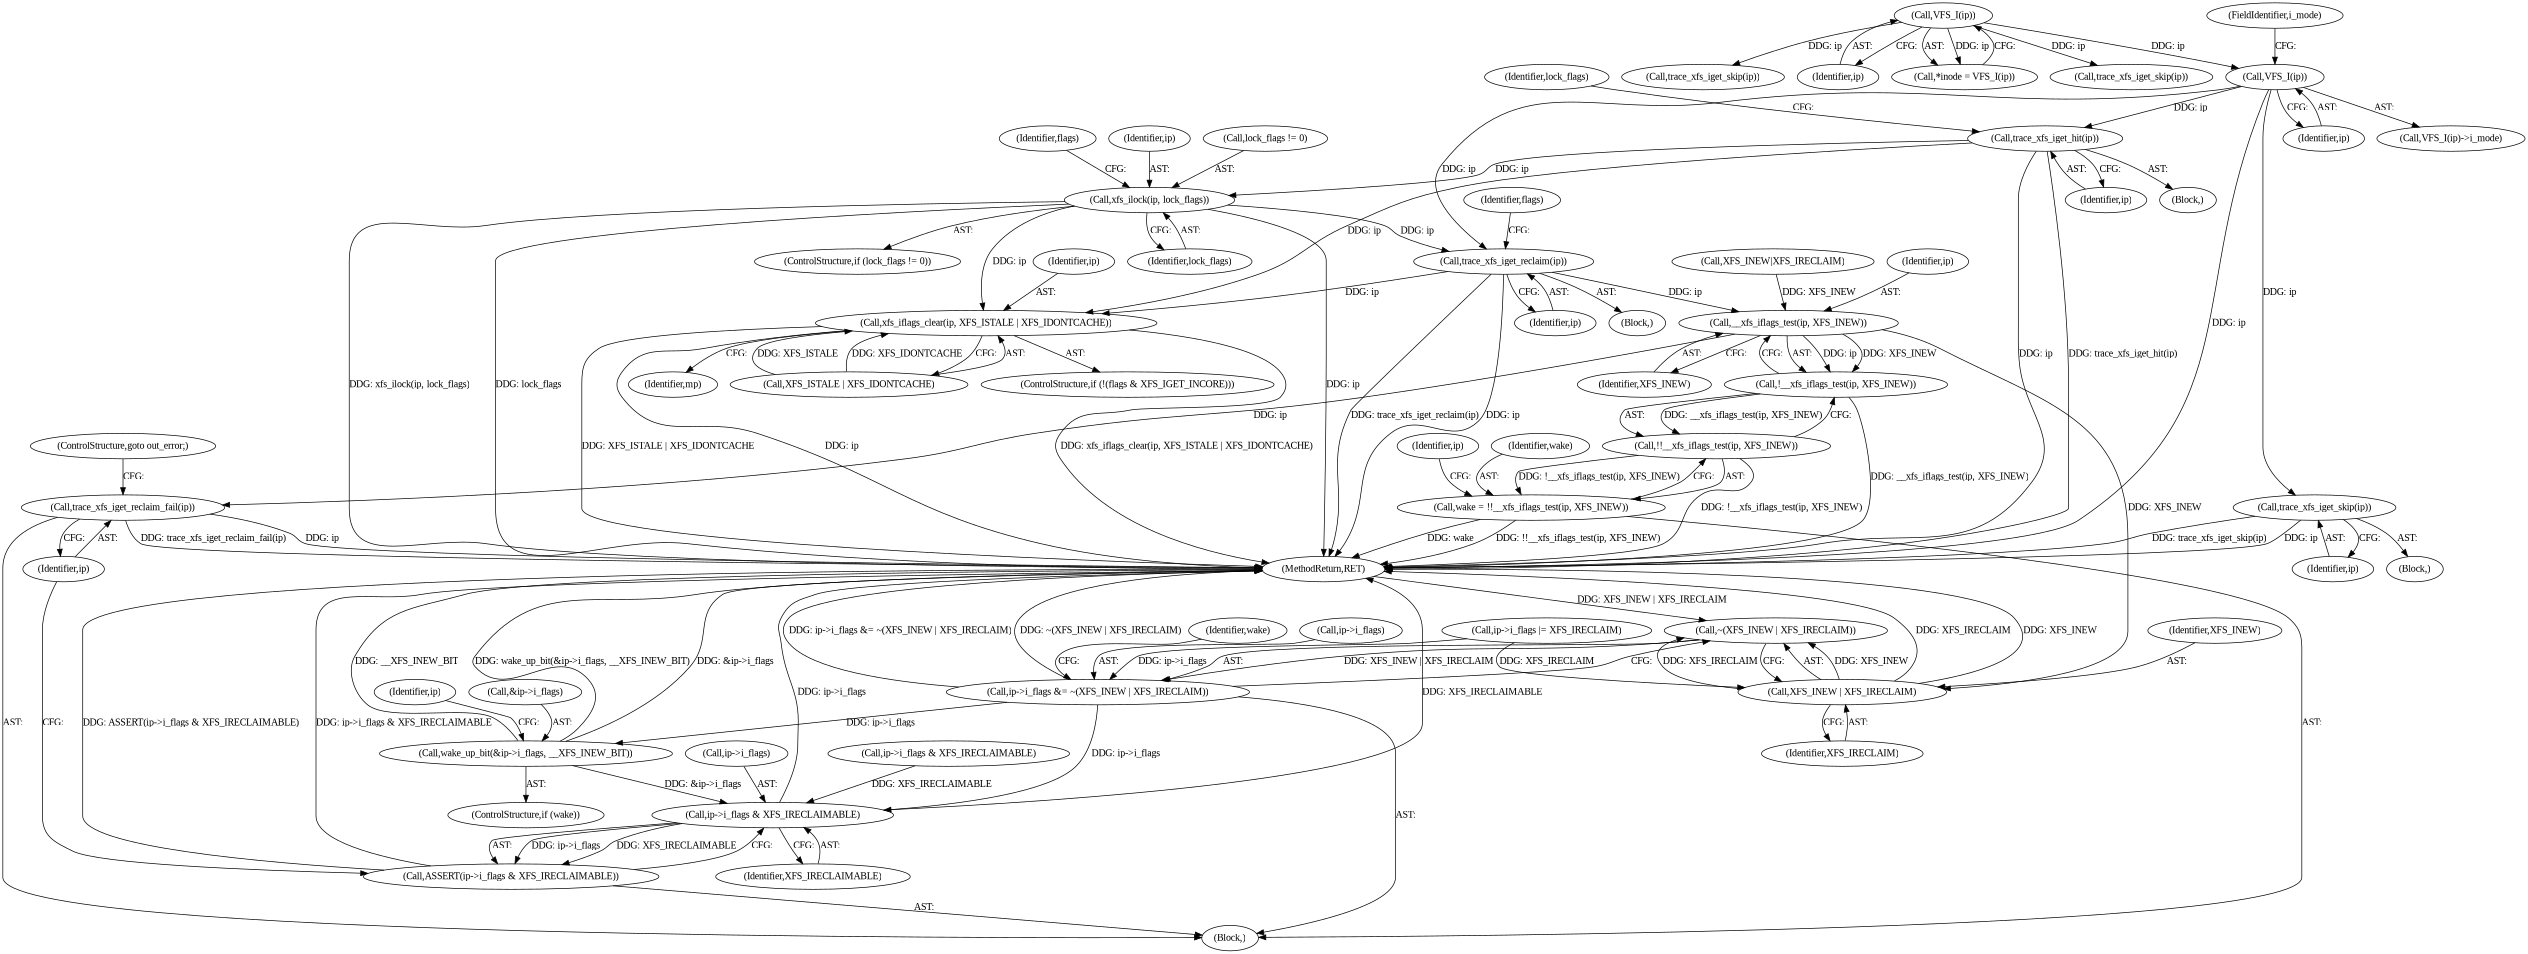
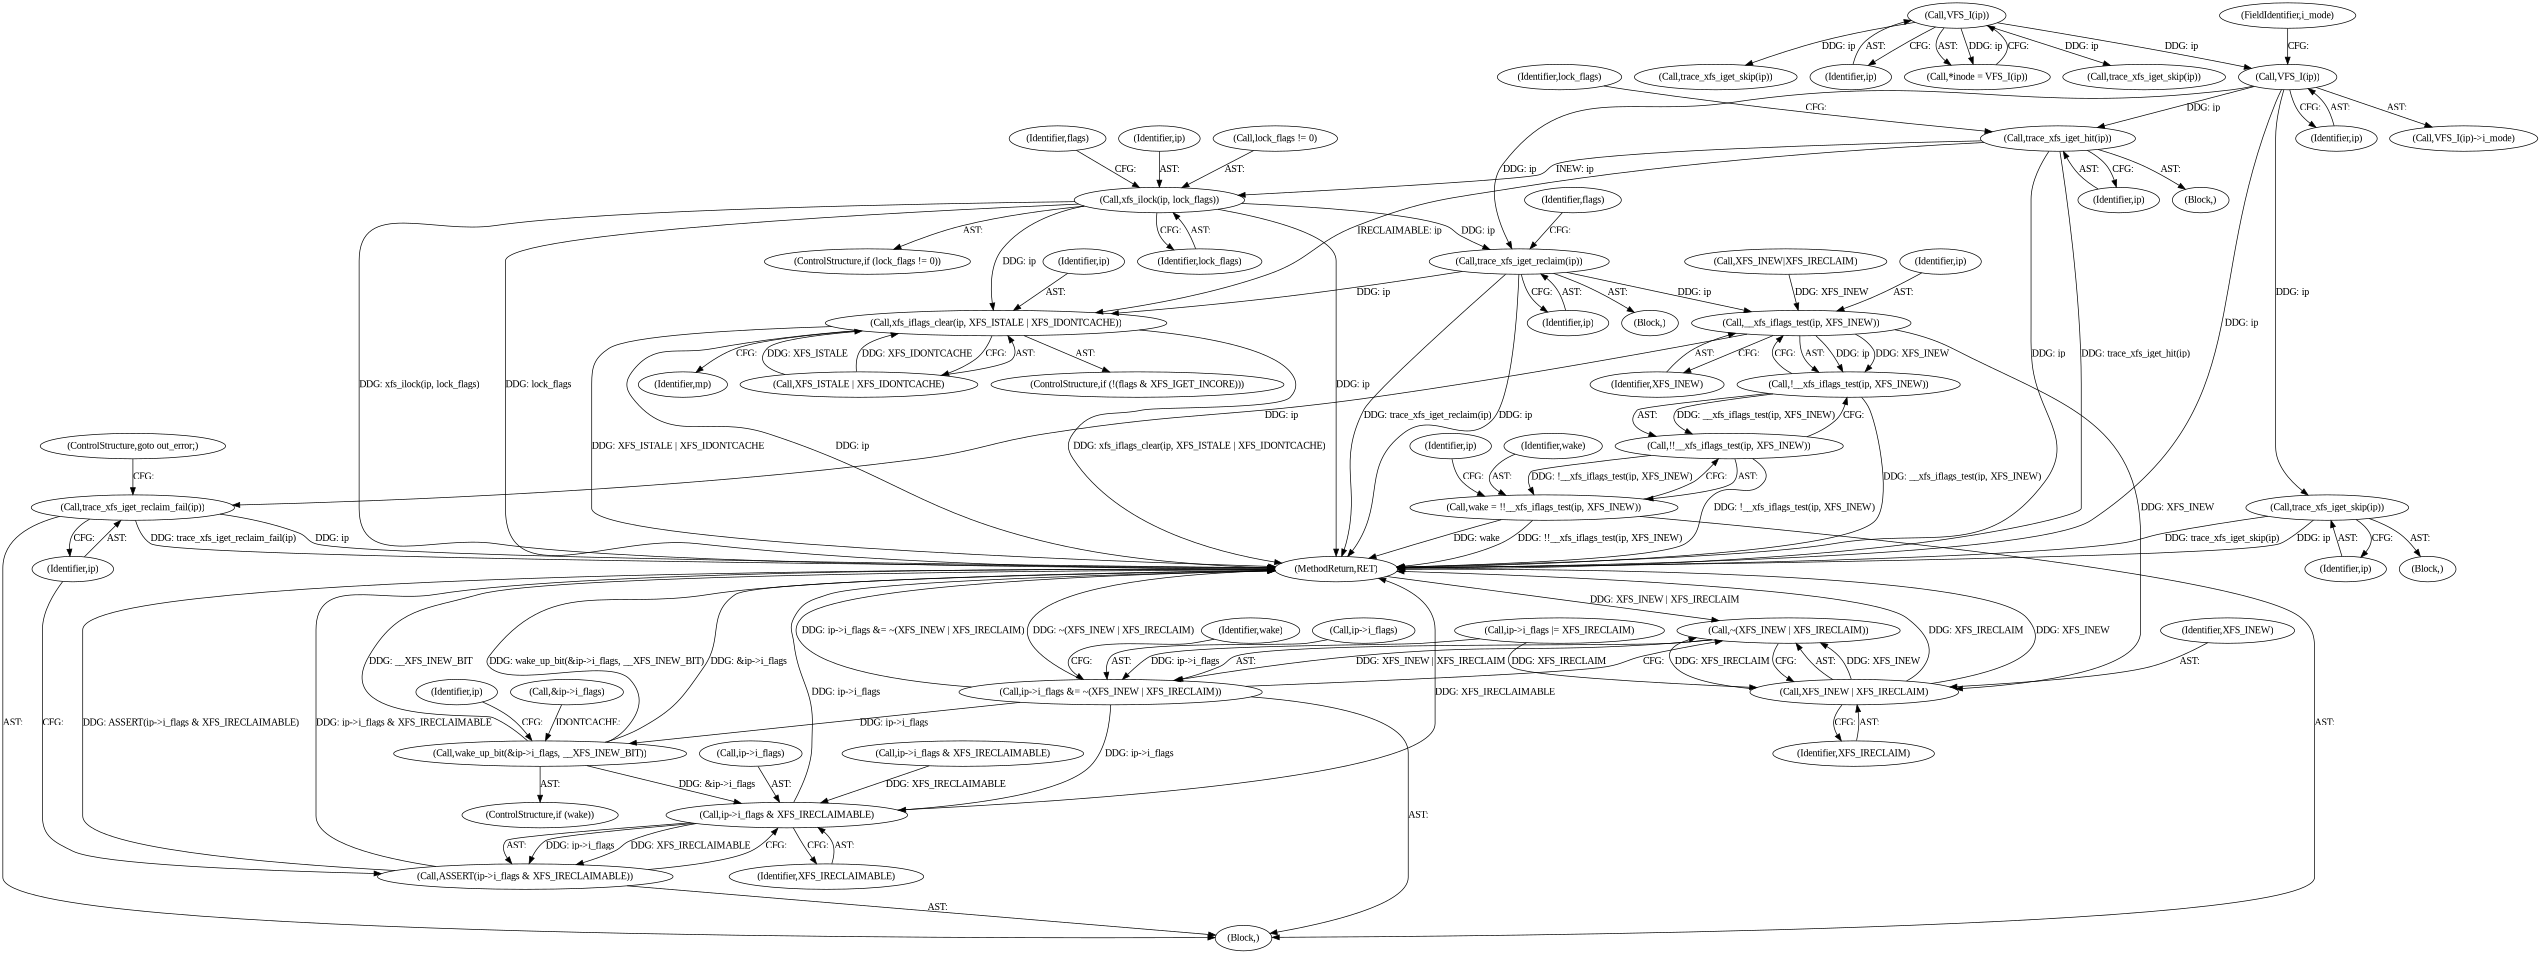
edge "(Call,trace_xfs_iget_hit(ip))" -> "(Call,xfs_ilock(ip, lock_flags))": label "DDG: ip" -> "INEW: ip"
edge "(Call,trace_xfs_iget_hit(ip))" -> "(Call,xfs_iflags_clear(ip, XFS_ISTALE | XFS_IDONTCACHE))": label "DDG: ip" -> "IRECLAIMABLE: ip"
edge "(Call,&ip->i_flags)" -> "(Call,wake_up_bit(&ip->i_flags, __XFS_INEW_BIT))": label "AST: " -> "IDONTCACHE: "
